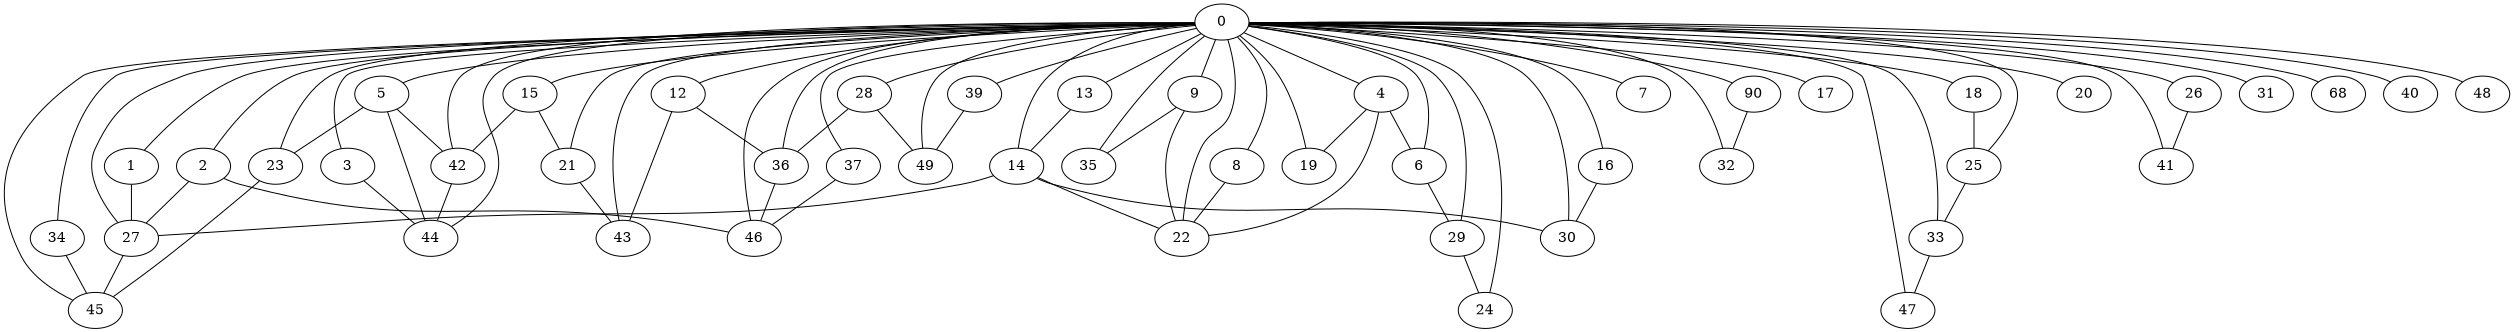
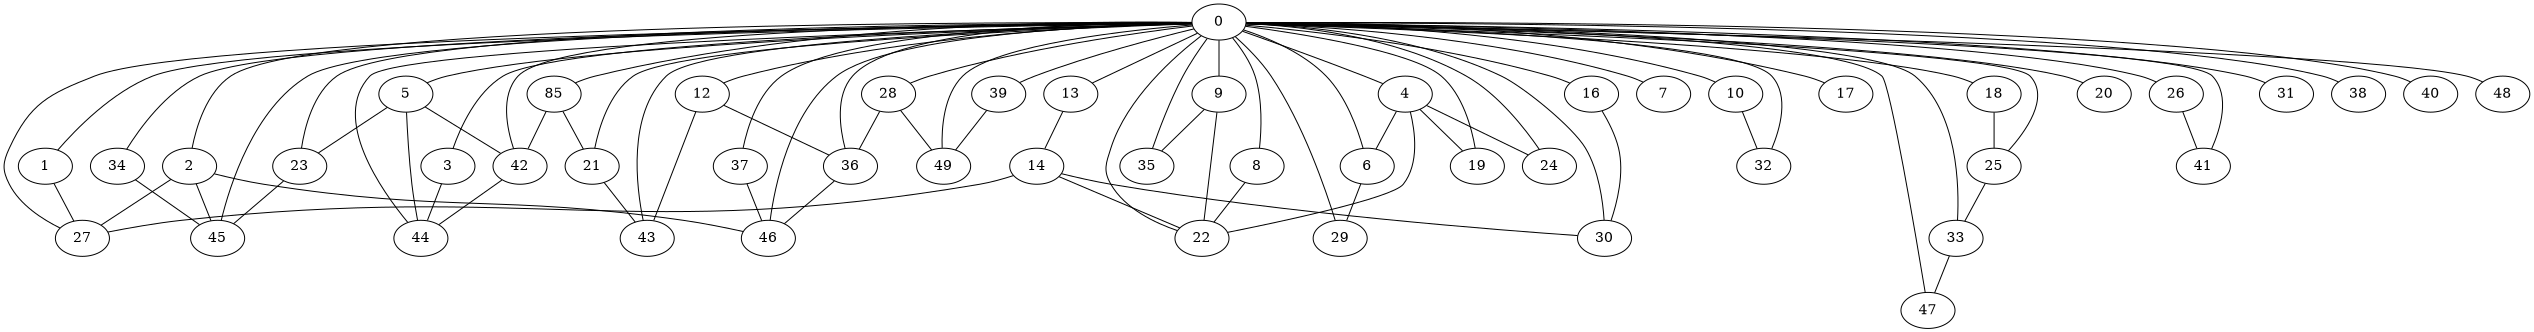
edge "0" -- "14": removed
node "15": label "15" -> "85"
node "90": label "90" -> "10"
node "68": label "68" -> "38"
edge "27" -- "45": now "2" -- "45"
edge "29" -- "24": now "4" -- "24"
